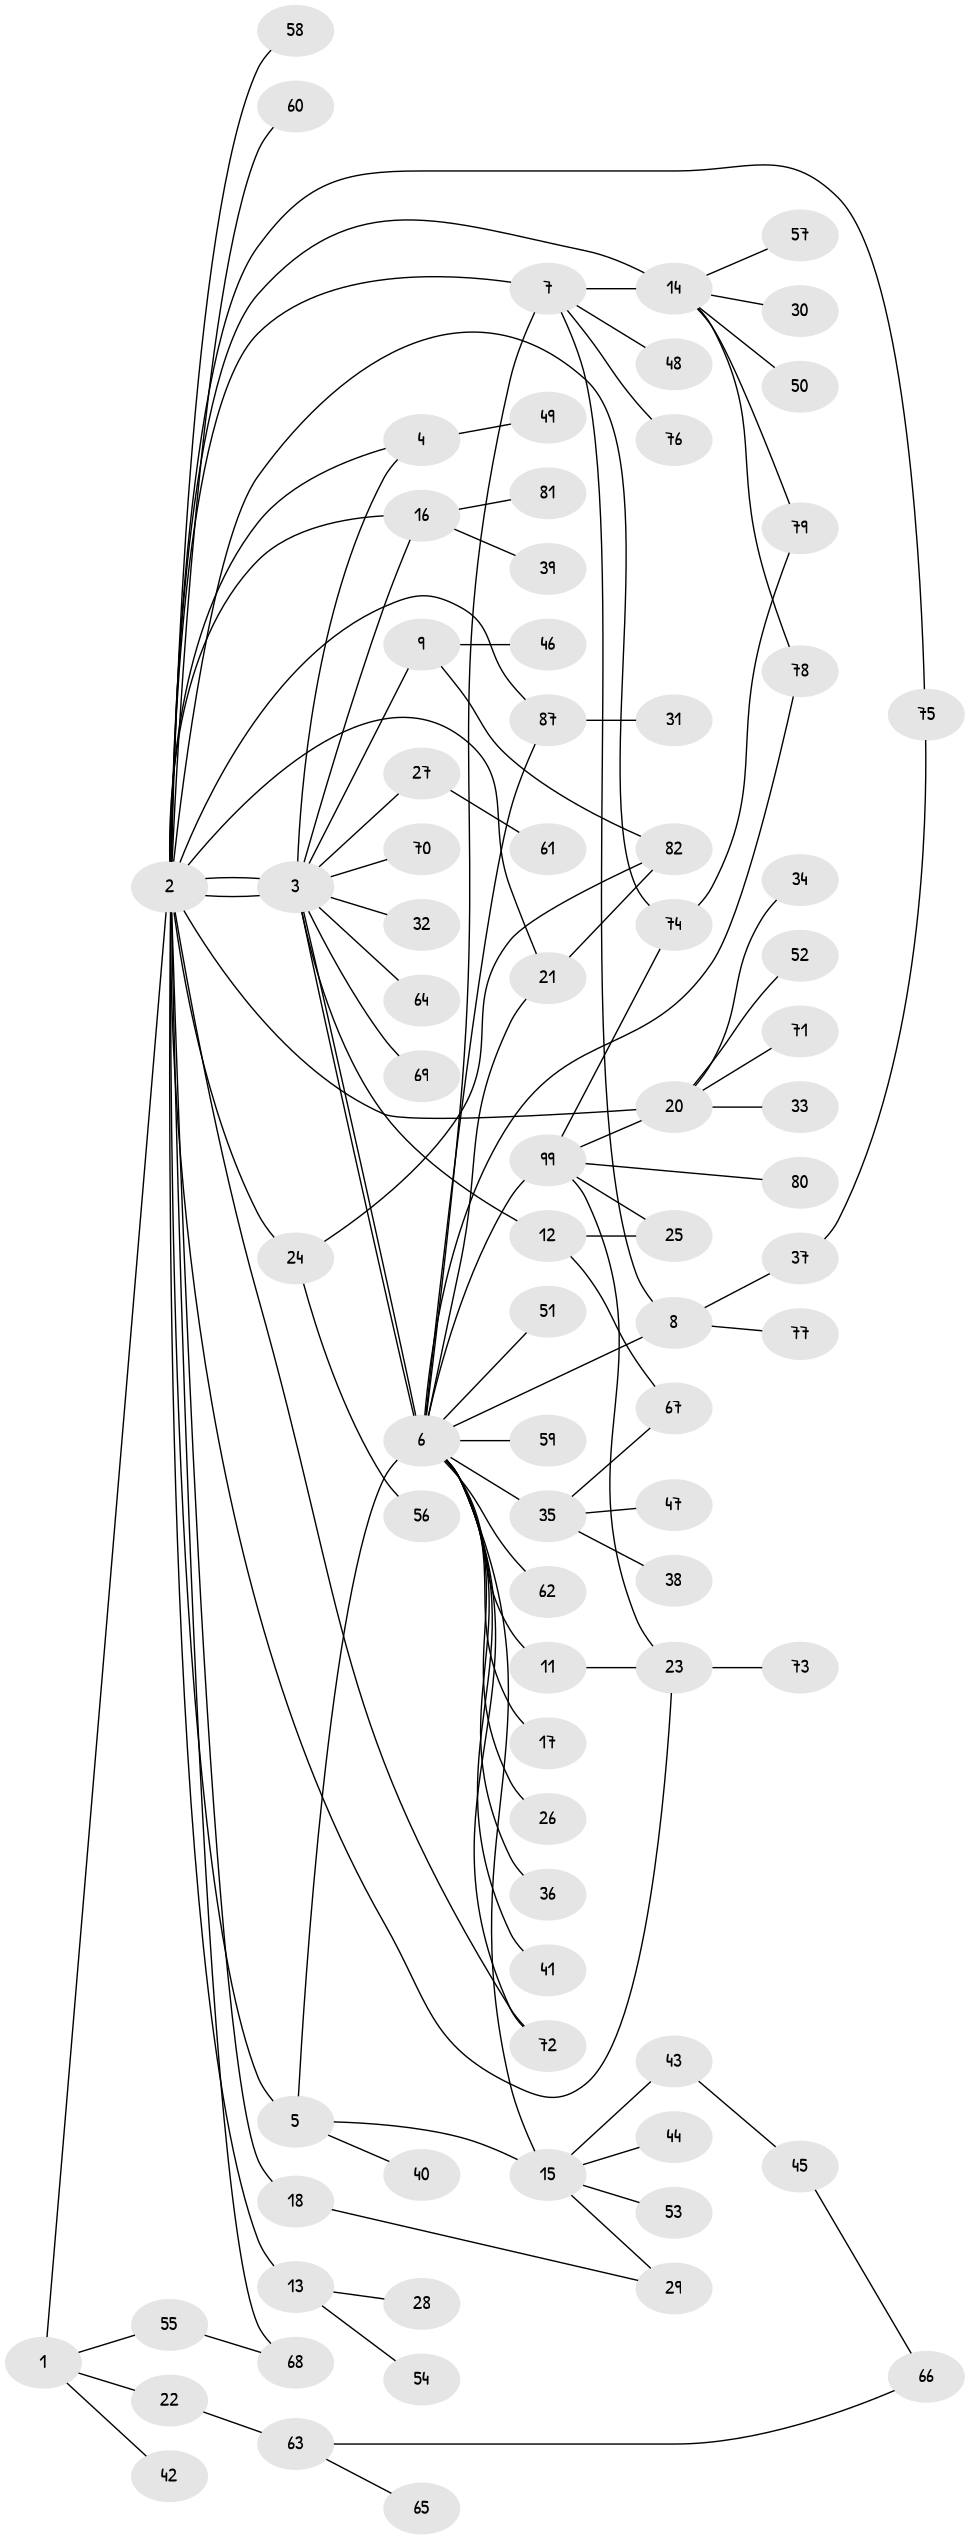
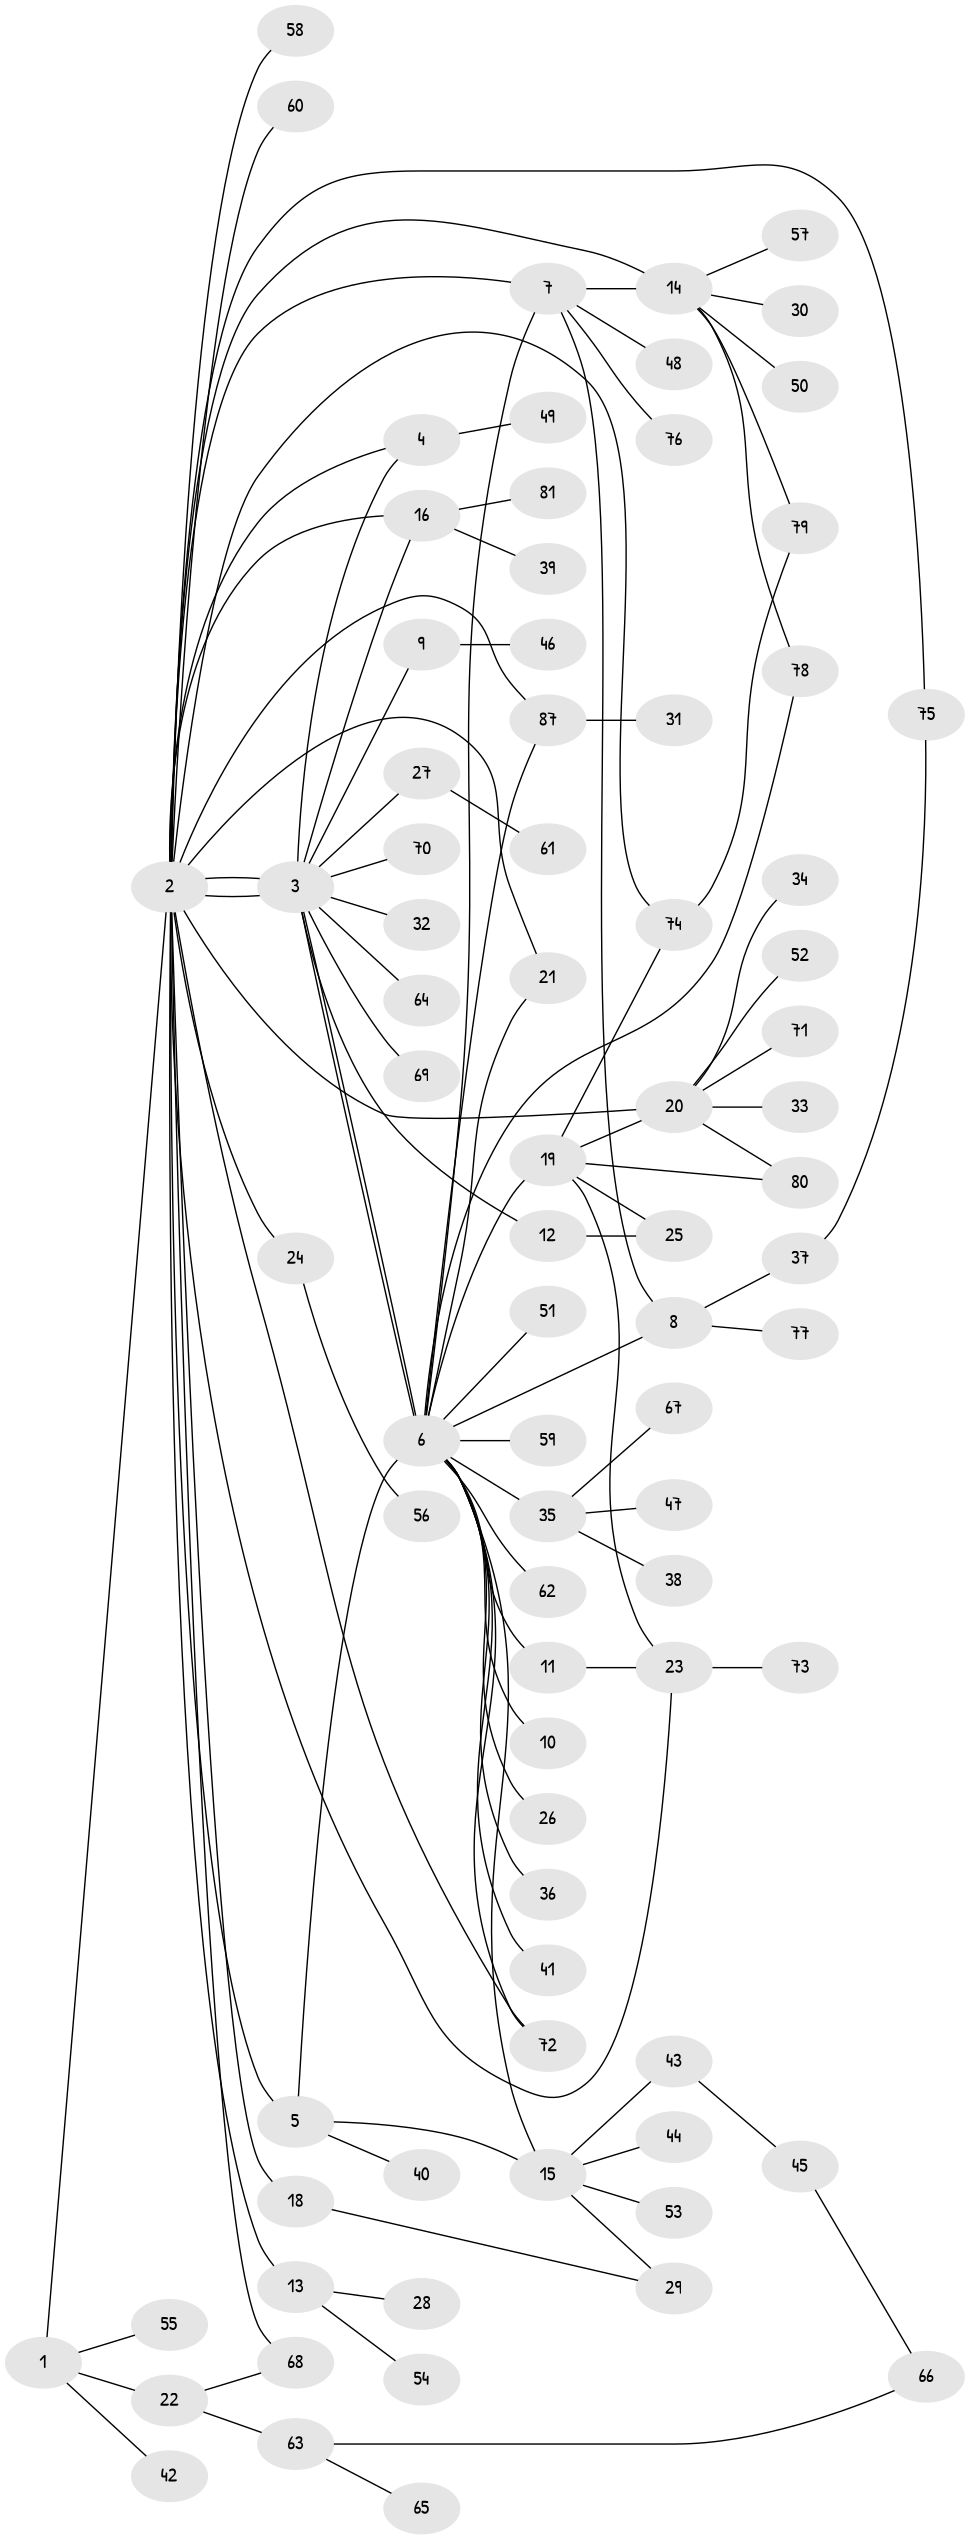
node "82": removed
edge "20" -- "80": added
node "99": label "99" -> "19"
edge "12" -- "67": removed
node "17": label "17" -> "10"
edge "55" -- "68": now "22" -- "68"
